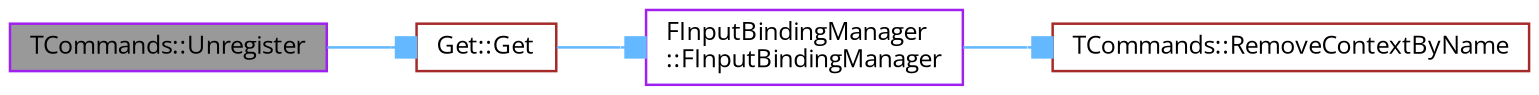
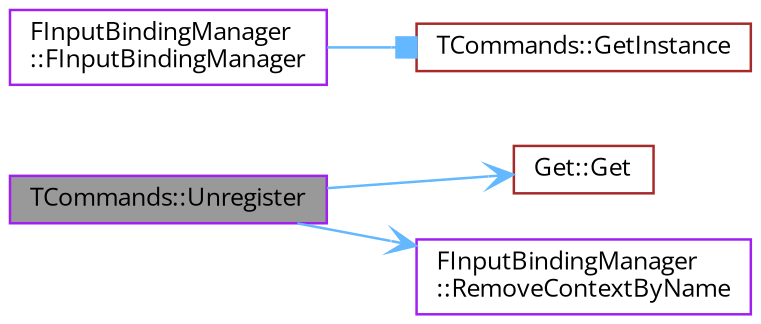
edge "TCommands::Unregister" -> "Get::Get": arrowhead box -> vee
edge "Get::Get" -> "FInputBindingManager ::FInputBindingManager": removed
node "TCommands::RemoveContextByName": label "TCommands::RemoveContextByName" -> "TCommands::GetInstance"
node "FInputBindingManager ::RemoveContextByName": added
